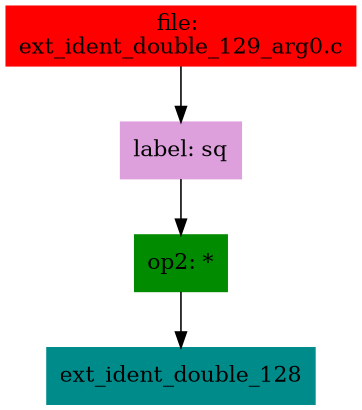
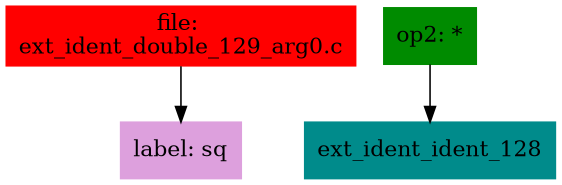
edge "label: sq" -> "op2: *": removed
node "ext_ident_double_128": label "ext_ident_double_128" -> "ext_ident_ident_128"
